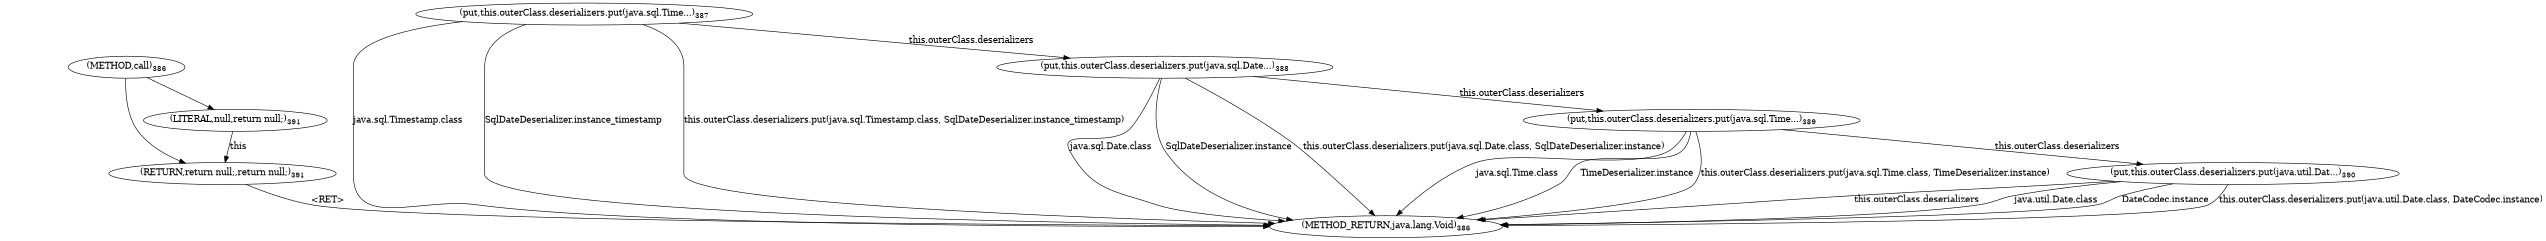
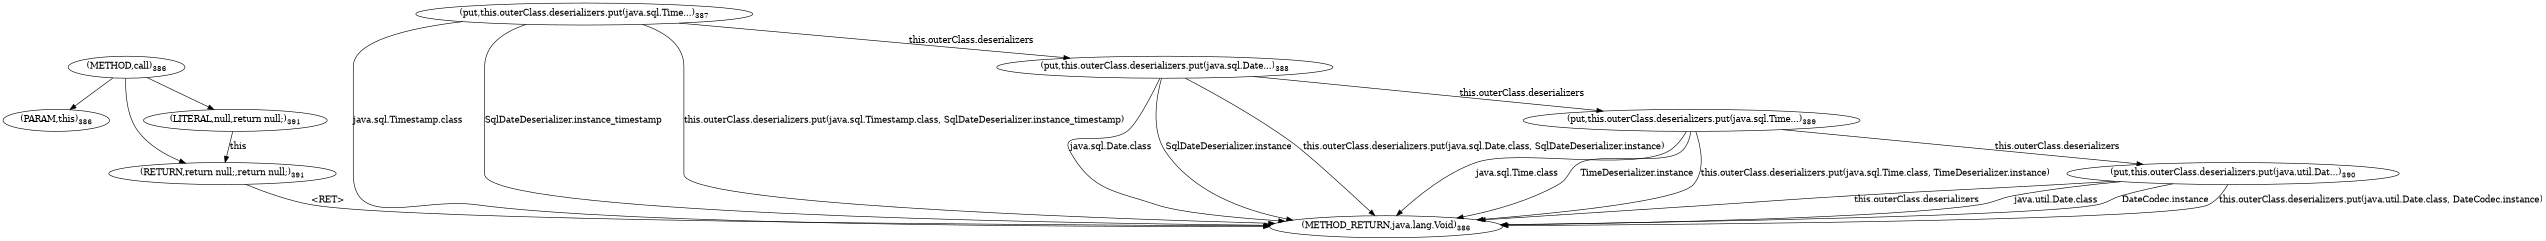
node "(PARAM,this)": added
